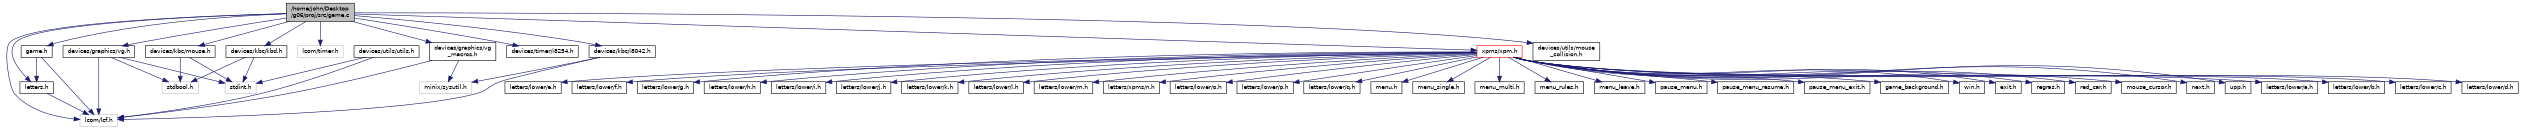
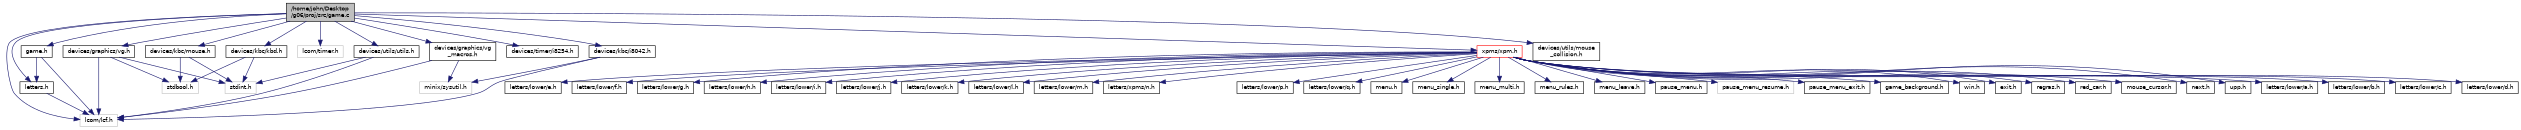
edge "/home/john/Desktop /g06/proj/src/game.c" -> "devices/utils/utils.h": added
node "letters/lower/o.h": removed
node "pause_menu_resume.h": color black -> grey75
